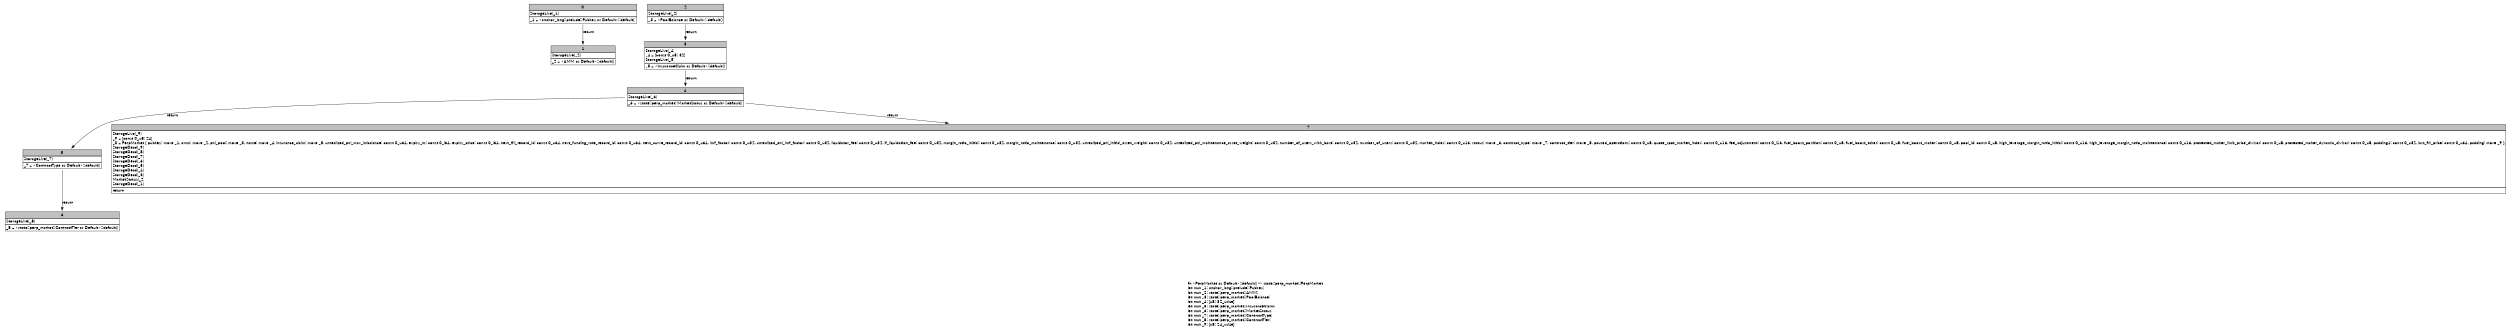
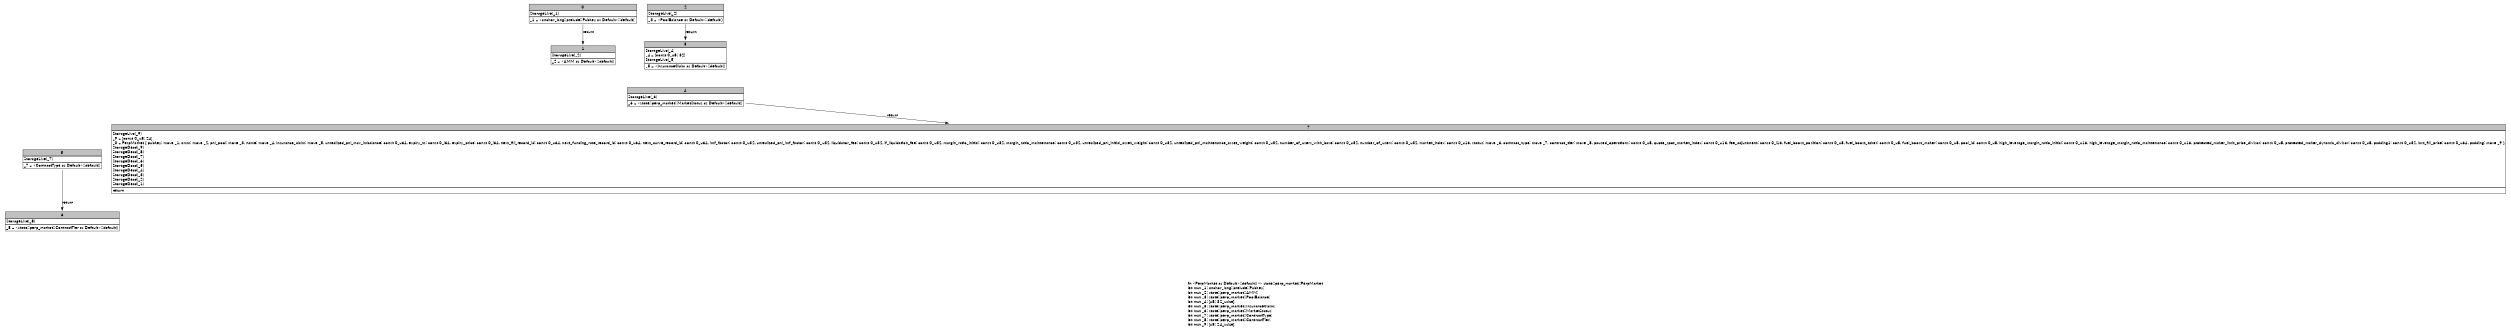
edge "3" -> "4": removed, label "return"
edge "4" -> "5": removed, label "return"
node "7": text "MarketStatus(_2)" -> "StorageDead(_2)"
